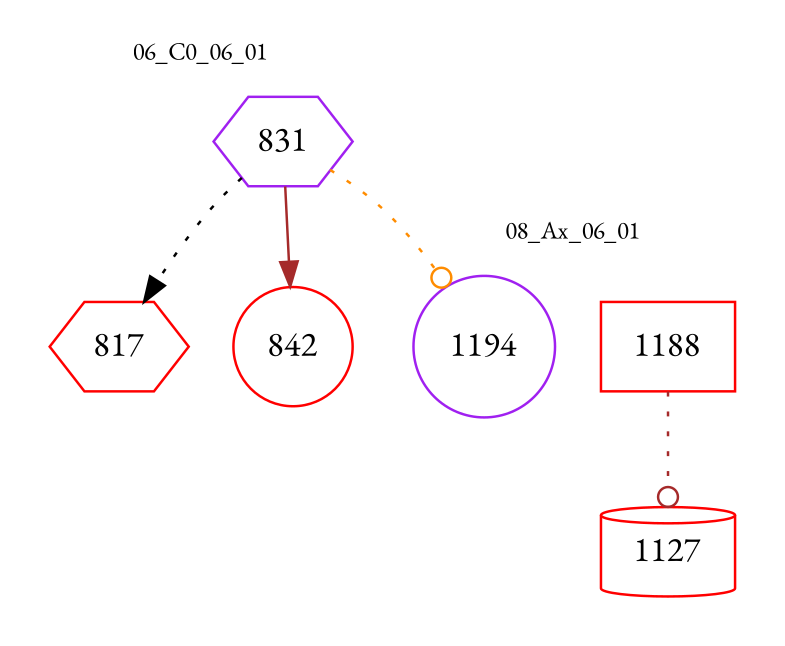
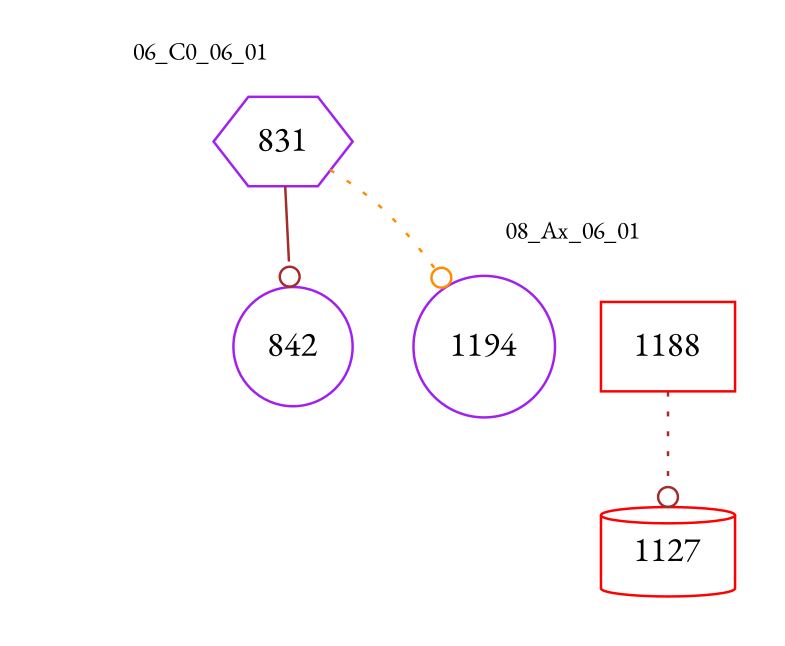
edge "831" -> "842": arrowhead normal -> odot
node "817": removed
node "842": color red -> purple
